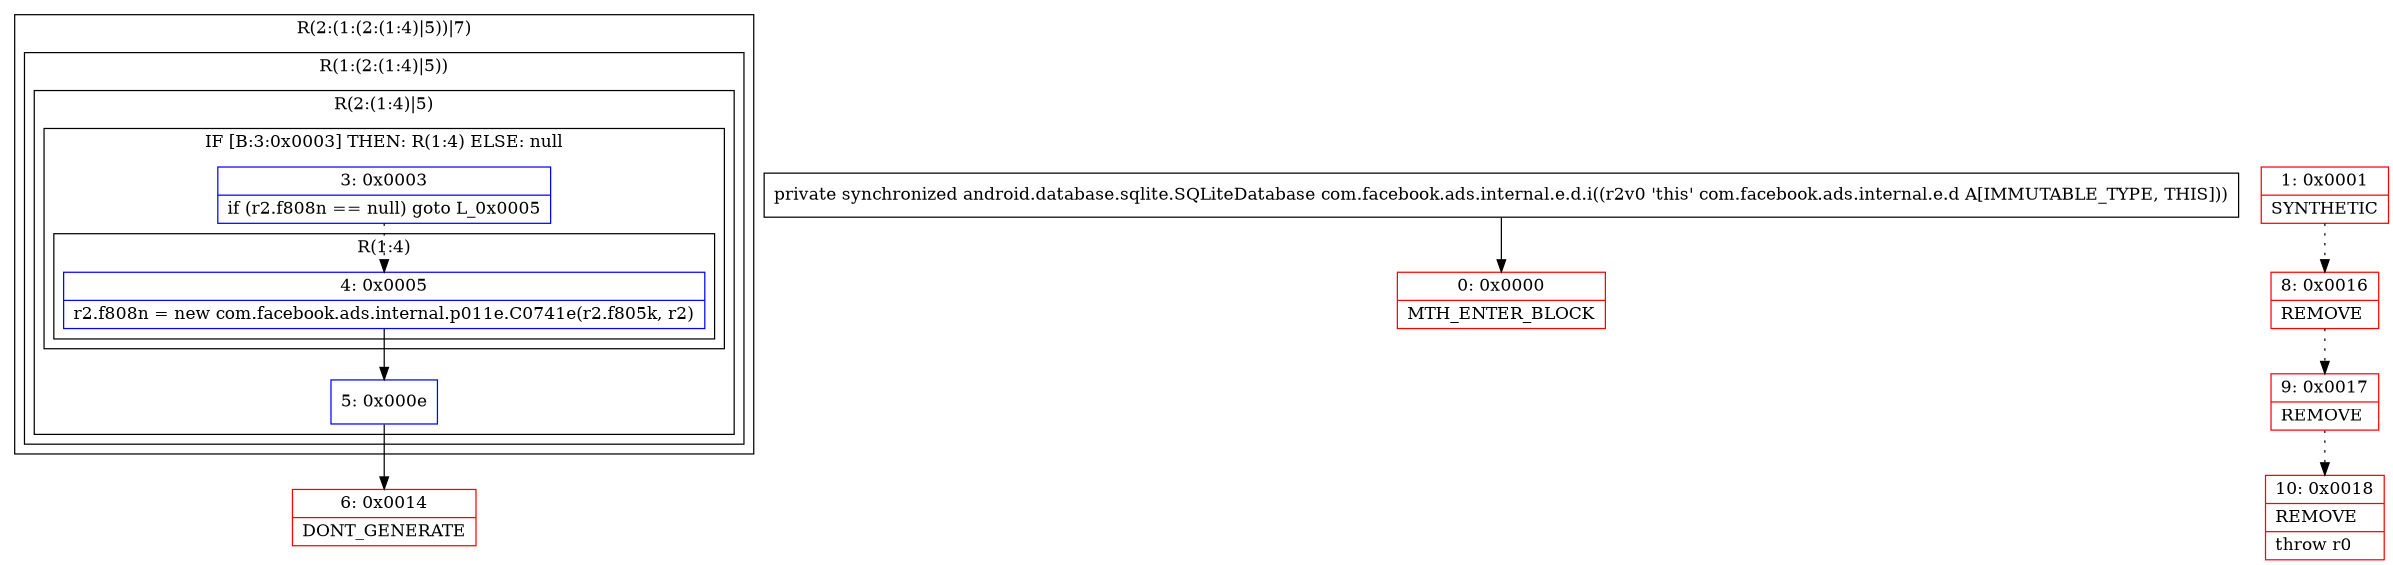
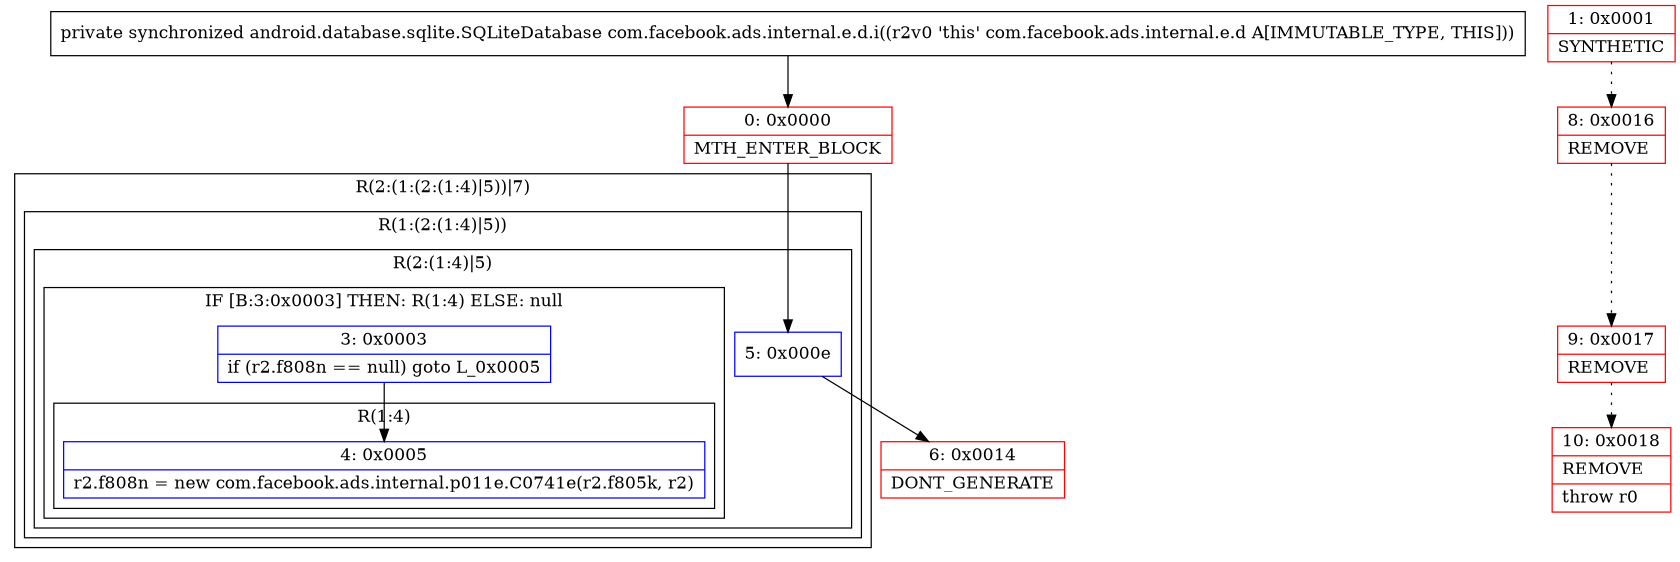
edge "3: 0x0003" -> "4: 0x0005": style dotted -> solid
edge "4: 0x0005" -> "5: 0x000e": now "0: 0x0000" -> "5: 0x000e"
